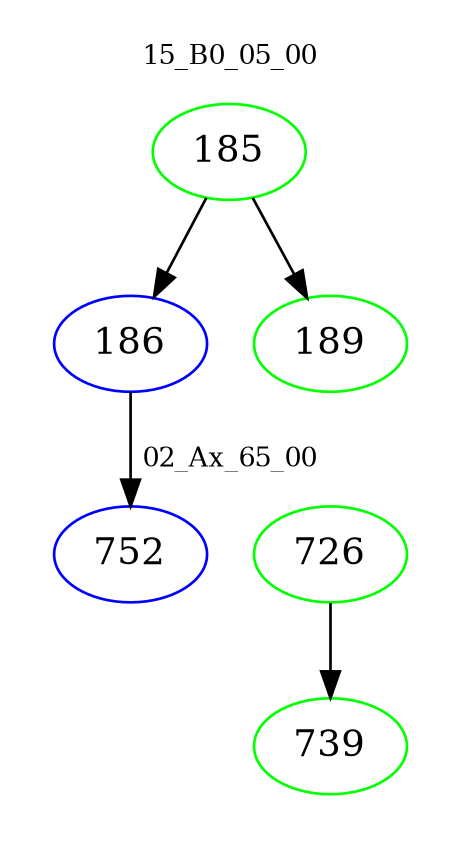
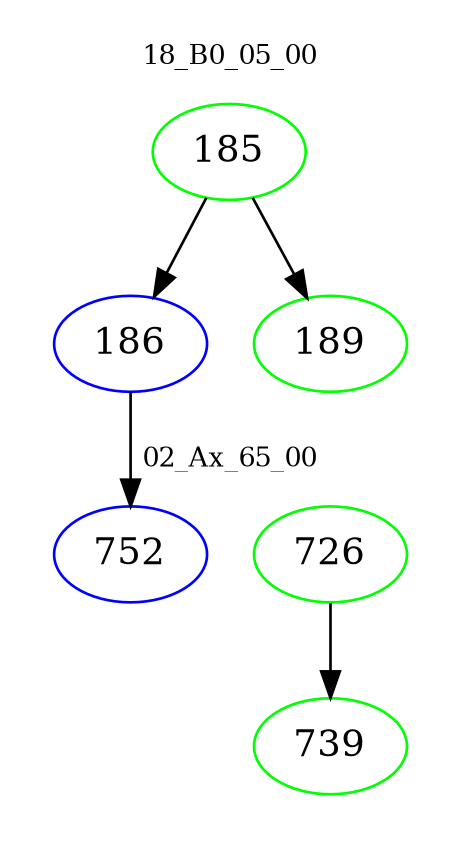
cluster "15_B0_05_00": label "15_B0_05_00" -> "18_B0_05_00"
